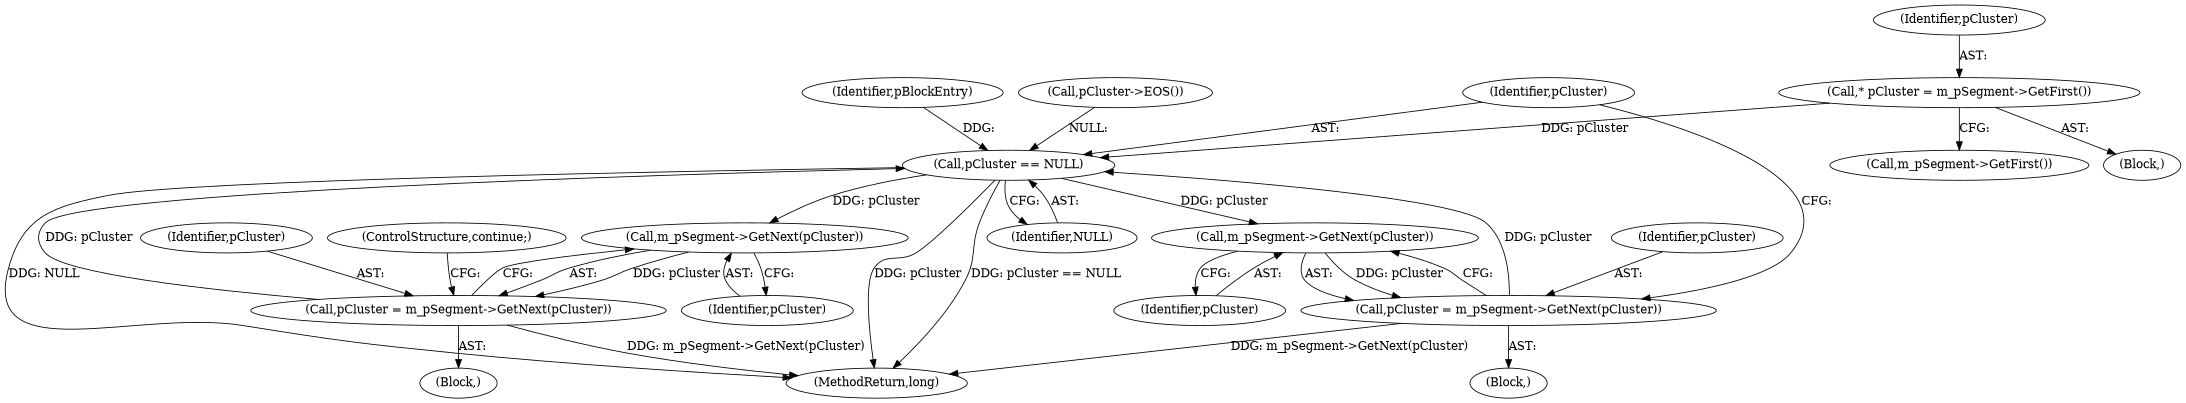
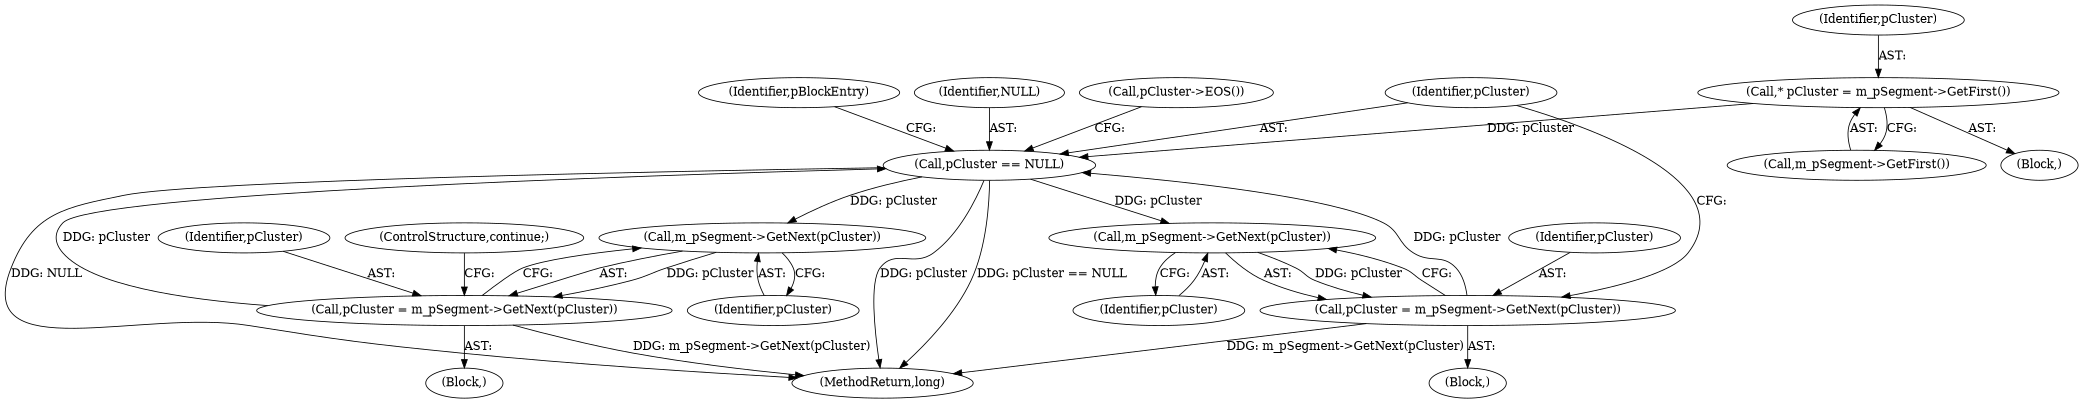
edge "(Identifier,pBlockEntry)" -> "(Call,pCluster == NULL)": label "DDG: " -> "CFG: "
edge "(Call,pCluster->EOS())" -> "(Call,pCluster == NULL)": label "NULL: " -> "CFG: "
edge "(Call,m_pSegment->GetFirst())" -> "(Call,* pCluster = m_pSegment->GetFirst())": added, label "AST:"
edge "(Call,pCluster == NULL)" -> "(Identifier,NULL)": removed, label "CFG:"
